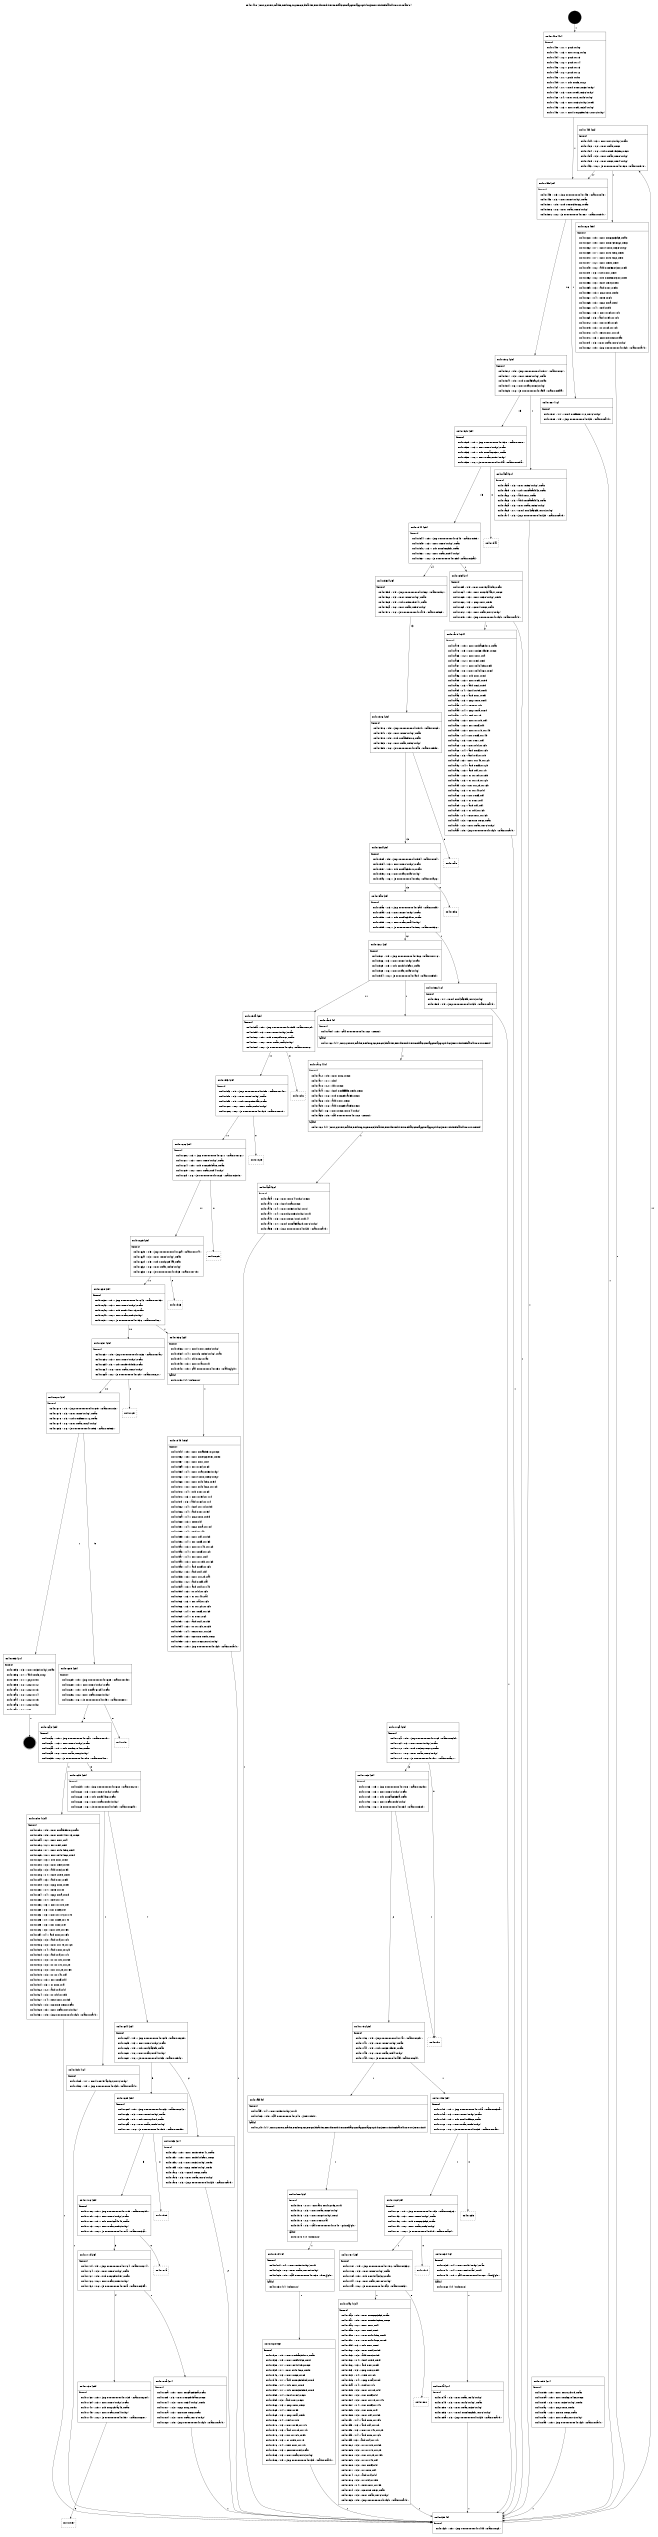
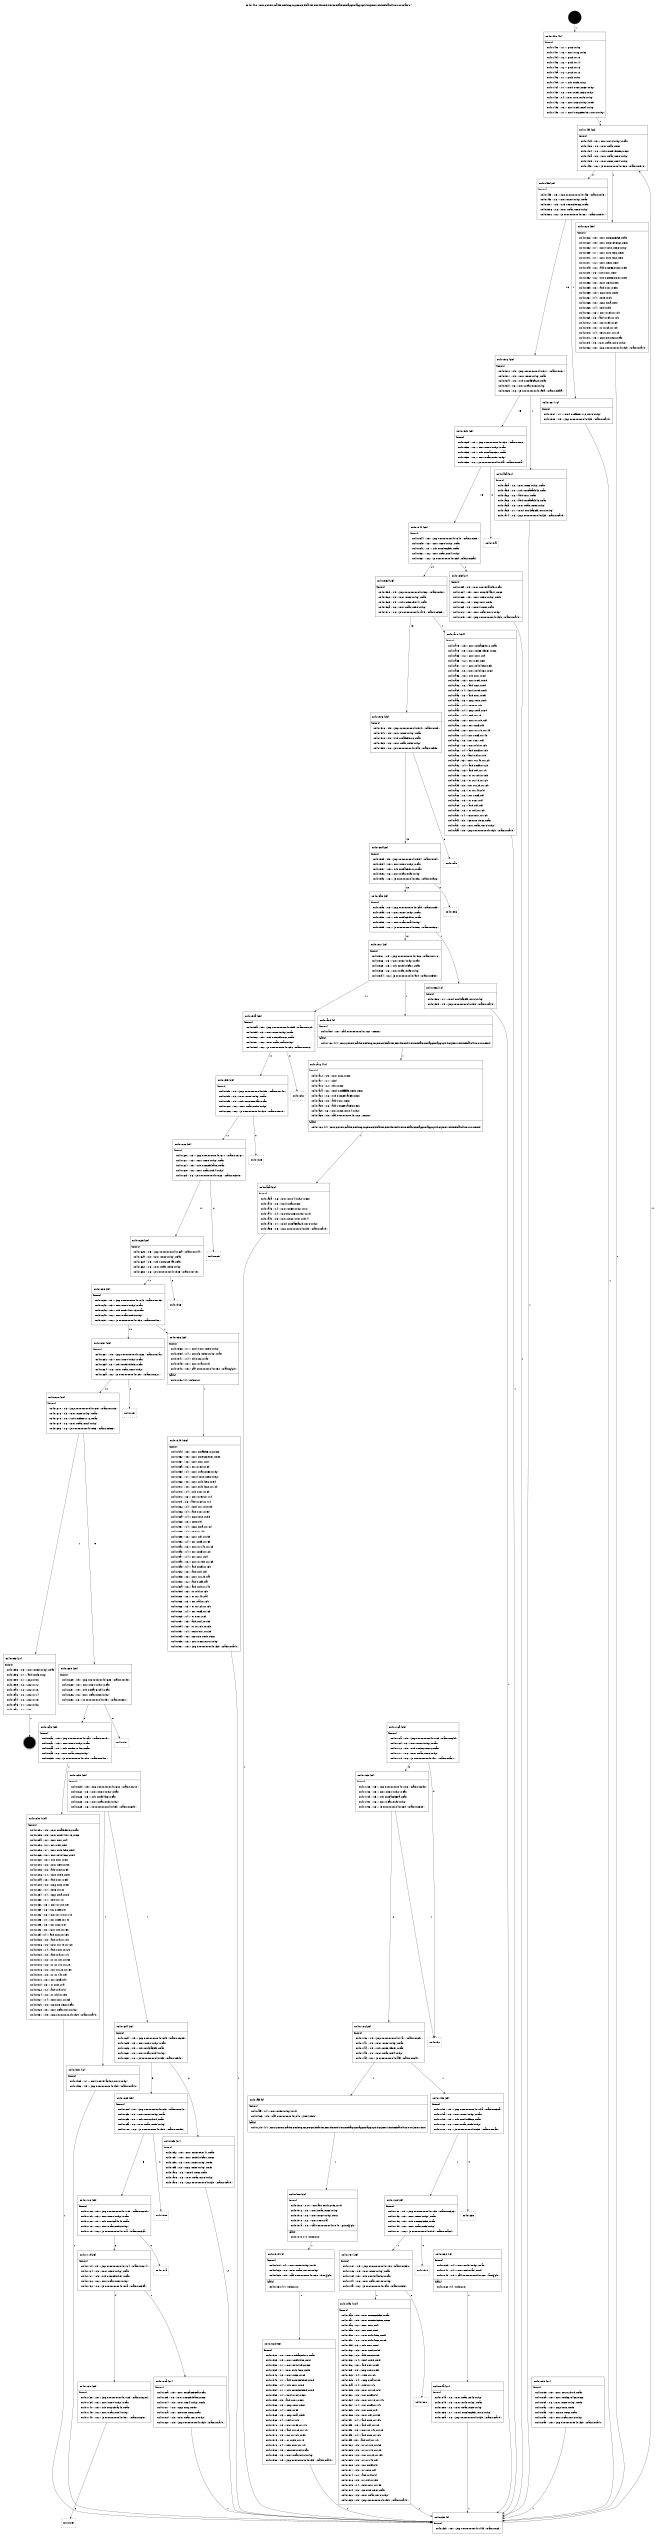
edge "0x4014b0 [47]" -> "0x4014f9 [25]": now "0x4014b0 [47]" -> "0x4014df [26]"
edge "0x40185f [27]" -> "0x401a79 [134]": now "0x40155d [25]" -> "0x401a79 [134]"
edge "0x4016a2 [25]" -> "0x4016bb [25]": removed, label "8"
